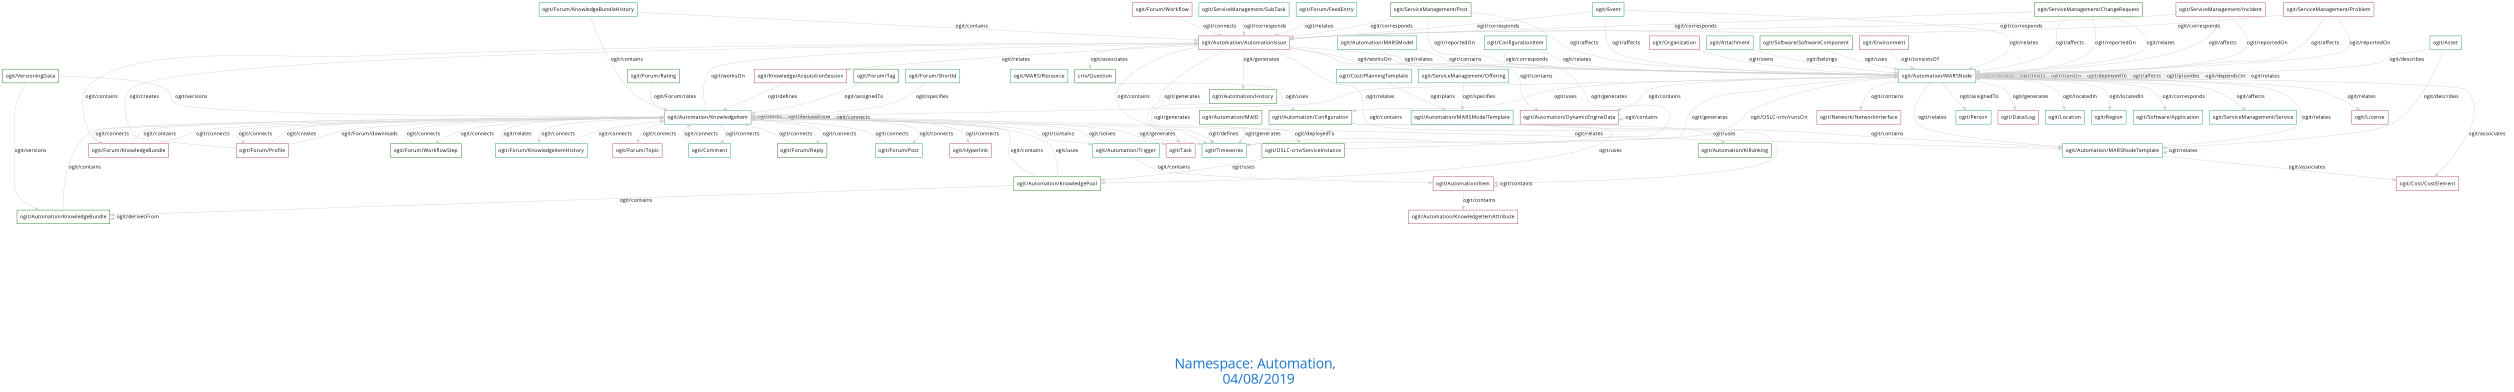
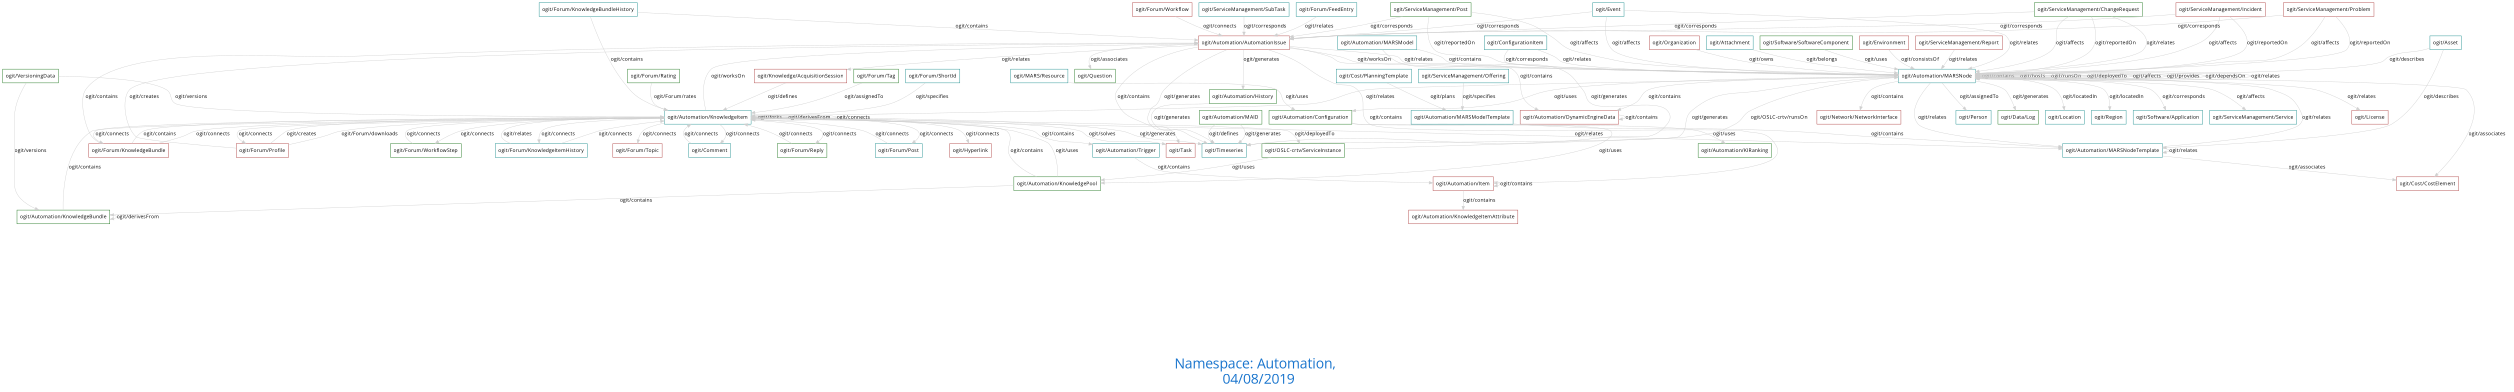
node "ogit/ServiceManagement/Report": added
node "crtv/Question": label "crtv/Question" -> "ogit/Question"
node "ogit/Data/Log": color brown -> darkgreen
